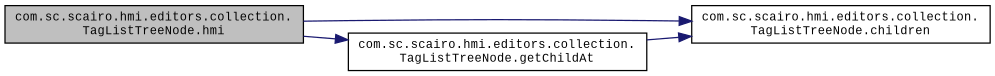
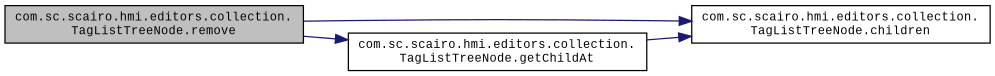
node "com.sc.scairo.hmi.editors.collection. TagListTreeNode.hmi": label "com.sc.scairo.hmi.editors.collection. TagListTreeNode.hmi" -> "com.sc.scairo.hmi.editors.collection. TagListTreeNode.remove"
